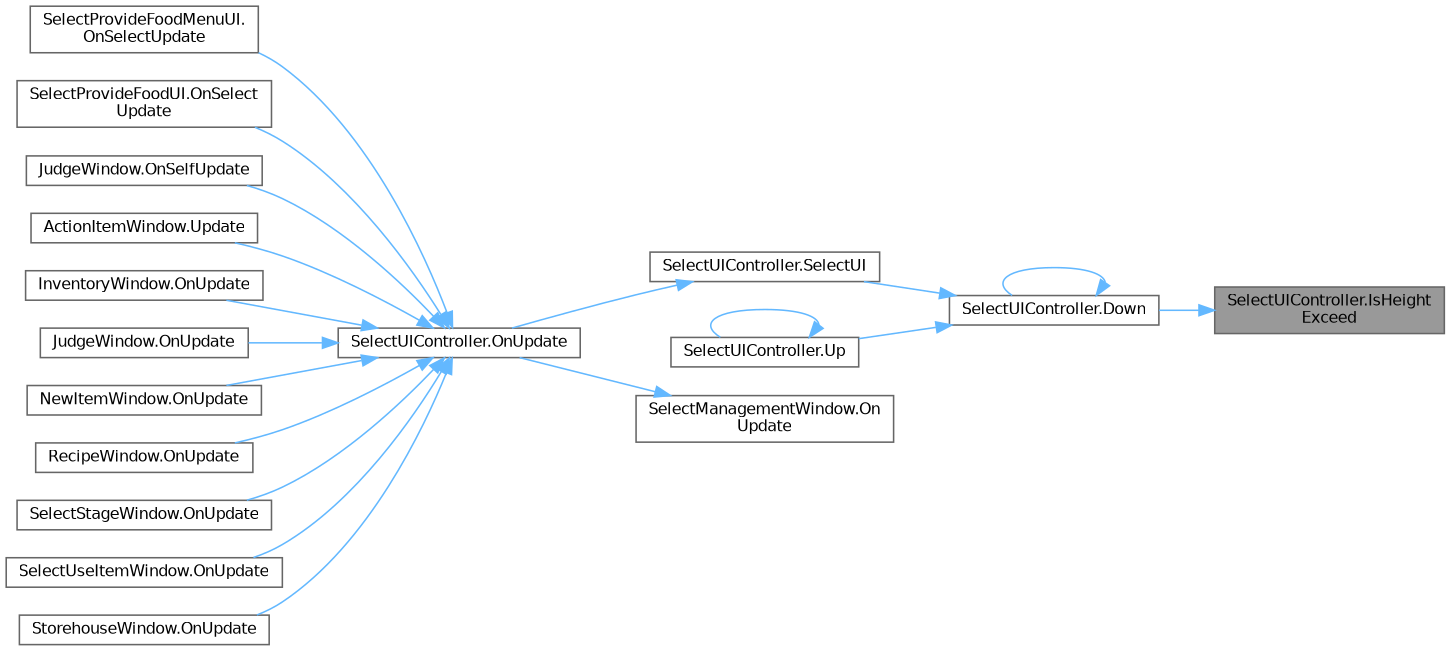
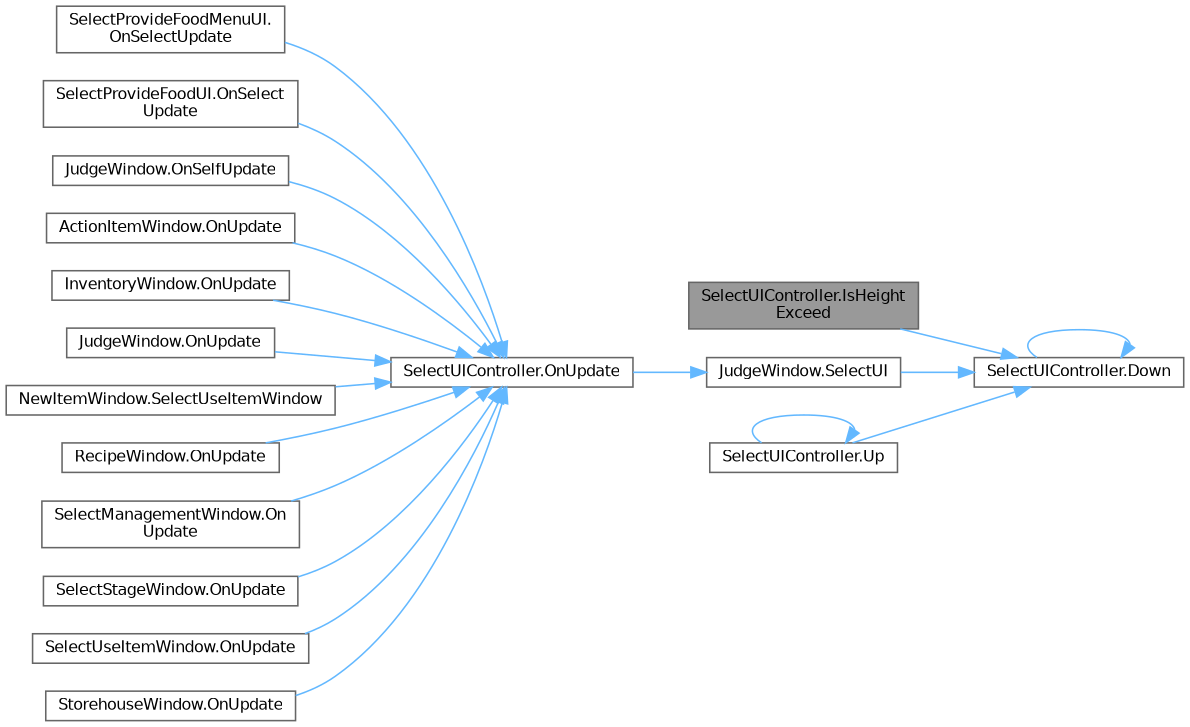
node "ActionItemWindow.Update": label "ActionItemWindow.Update" -> "ActionItemWindow.OnUpdate"
node "SelectUIController.SelectUI": label "SelectUIController.SelectUI" -> "JudgeWindow.SelectUI"
edge "SelectUIController.Down" -> "SelectUIController.IsHeight Exceed": reversed
edge "SelectUIController.OnUpdate" -> "SelectManagementWindow.On Update": reversed
node "NewItemWindow.OnUpdate": label "NewItemWindow.OnUpdate" -> "NewItemWindow.SelectUseItemWindow"
